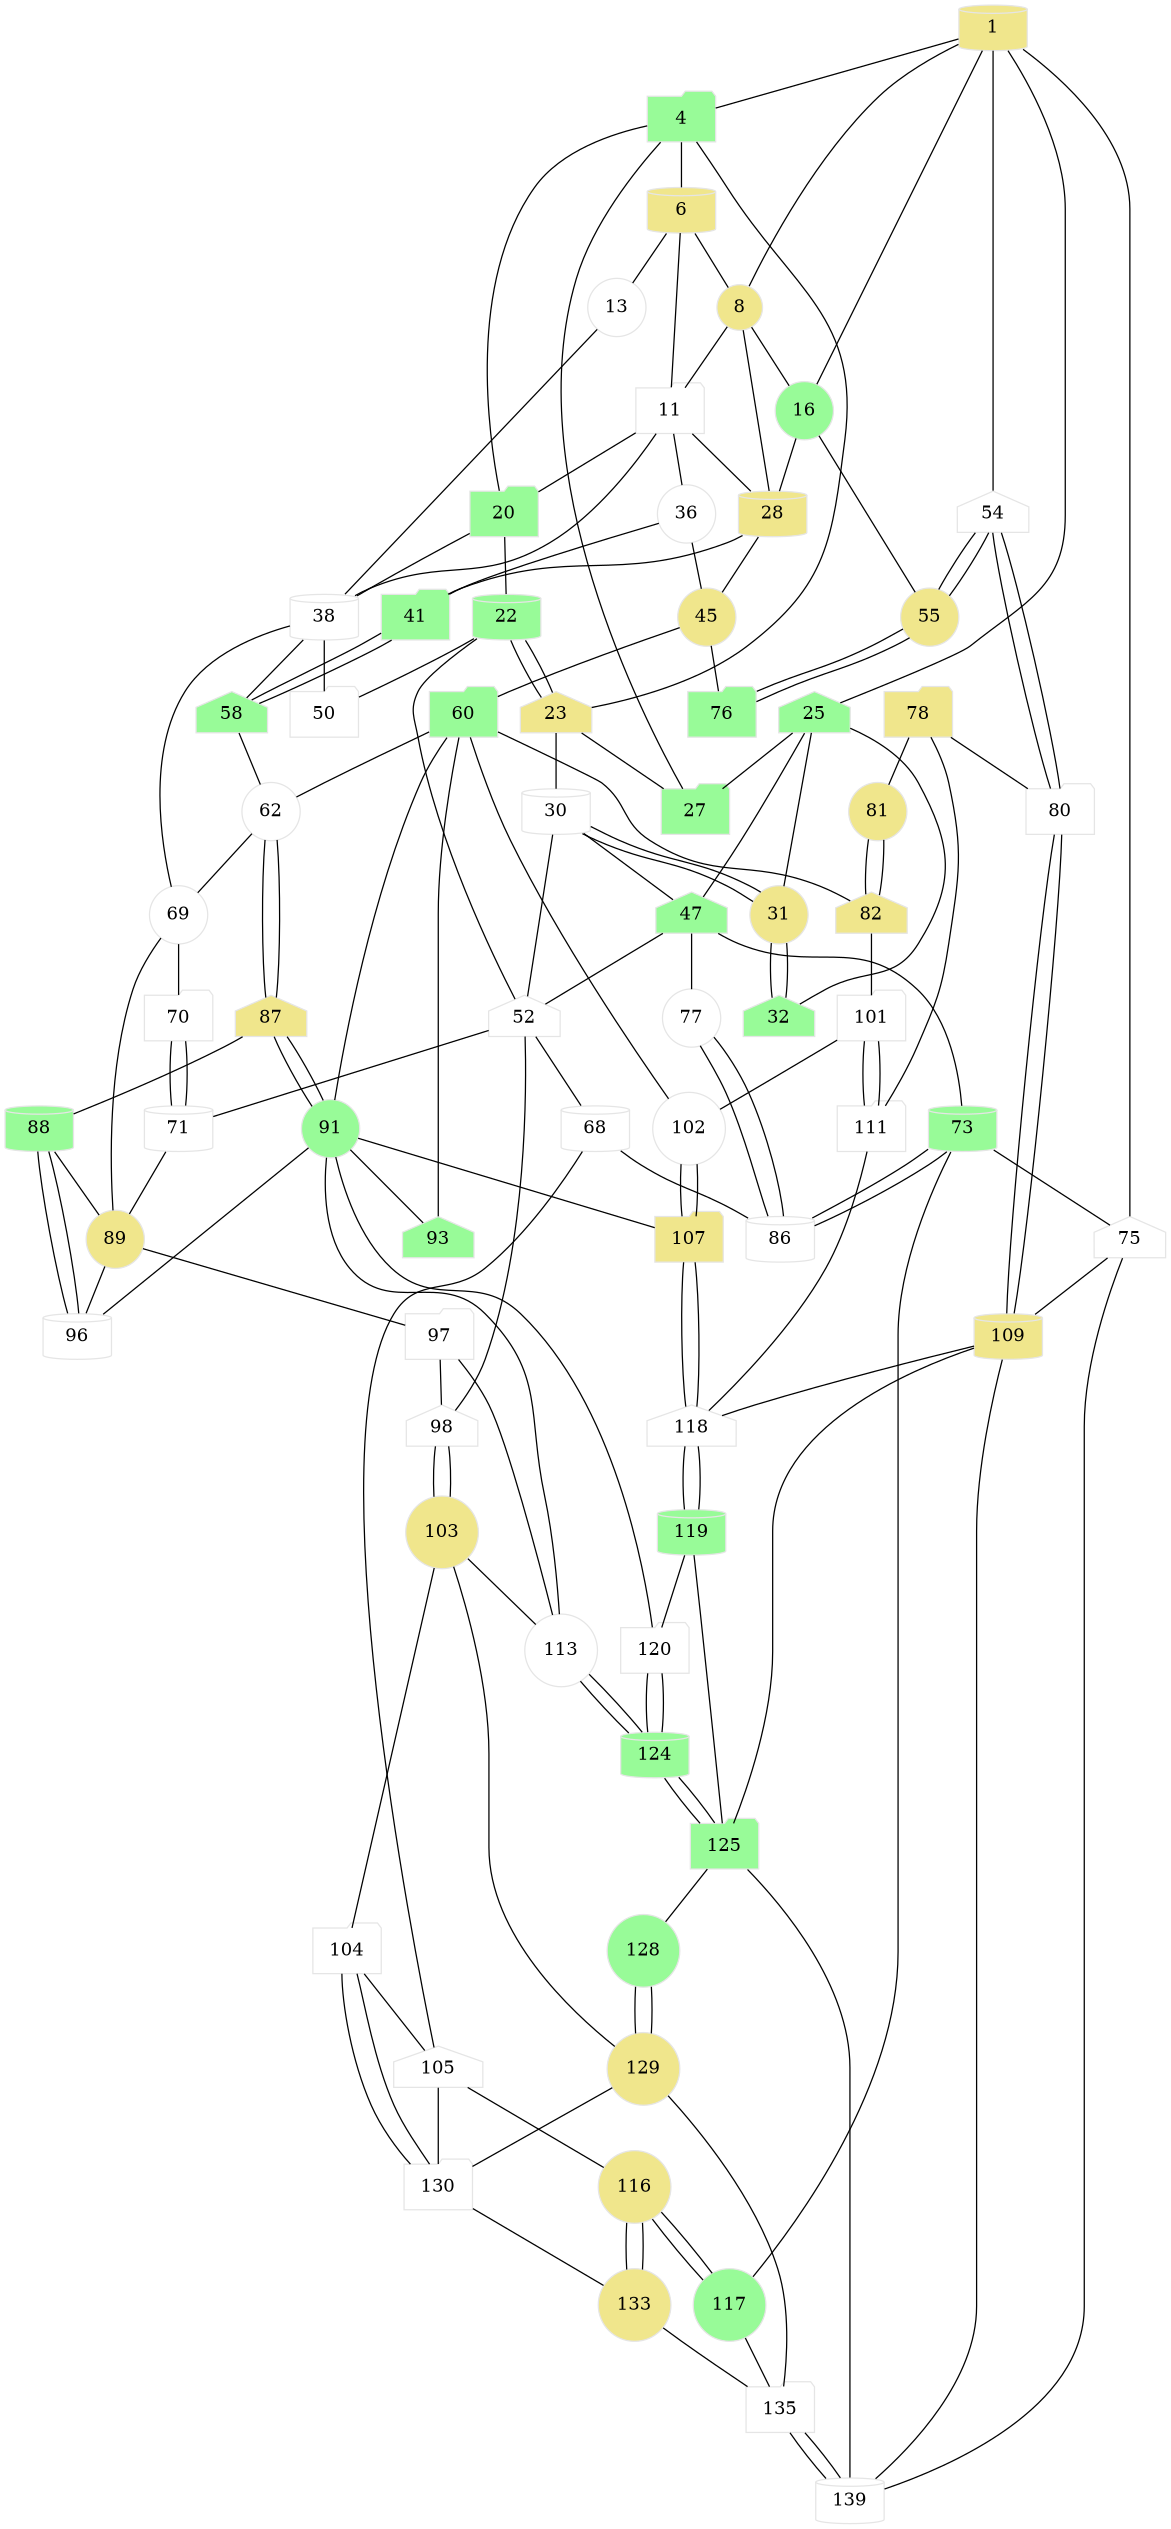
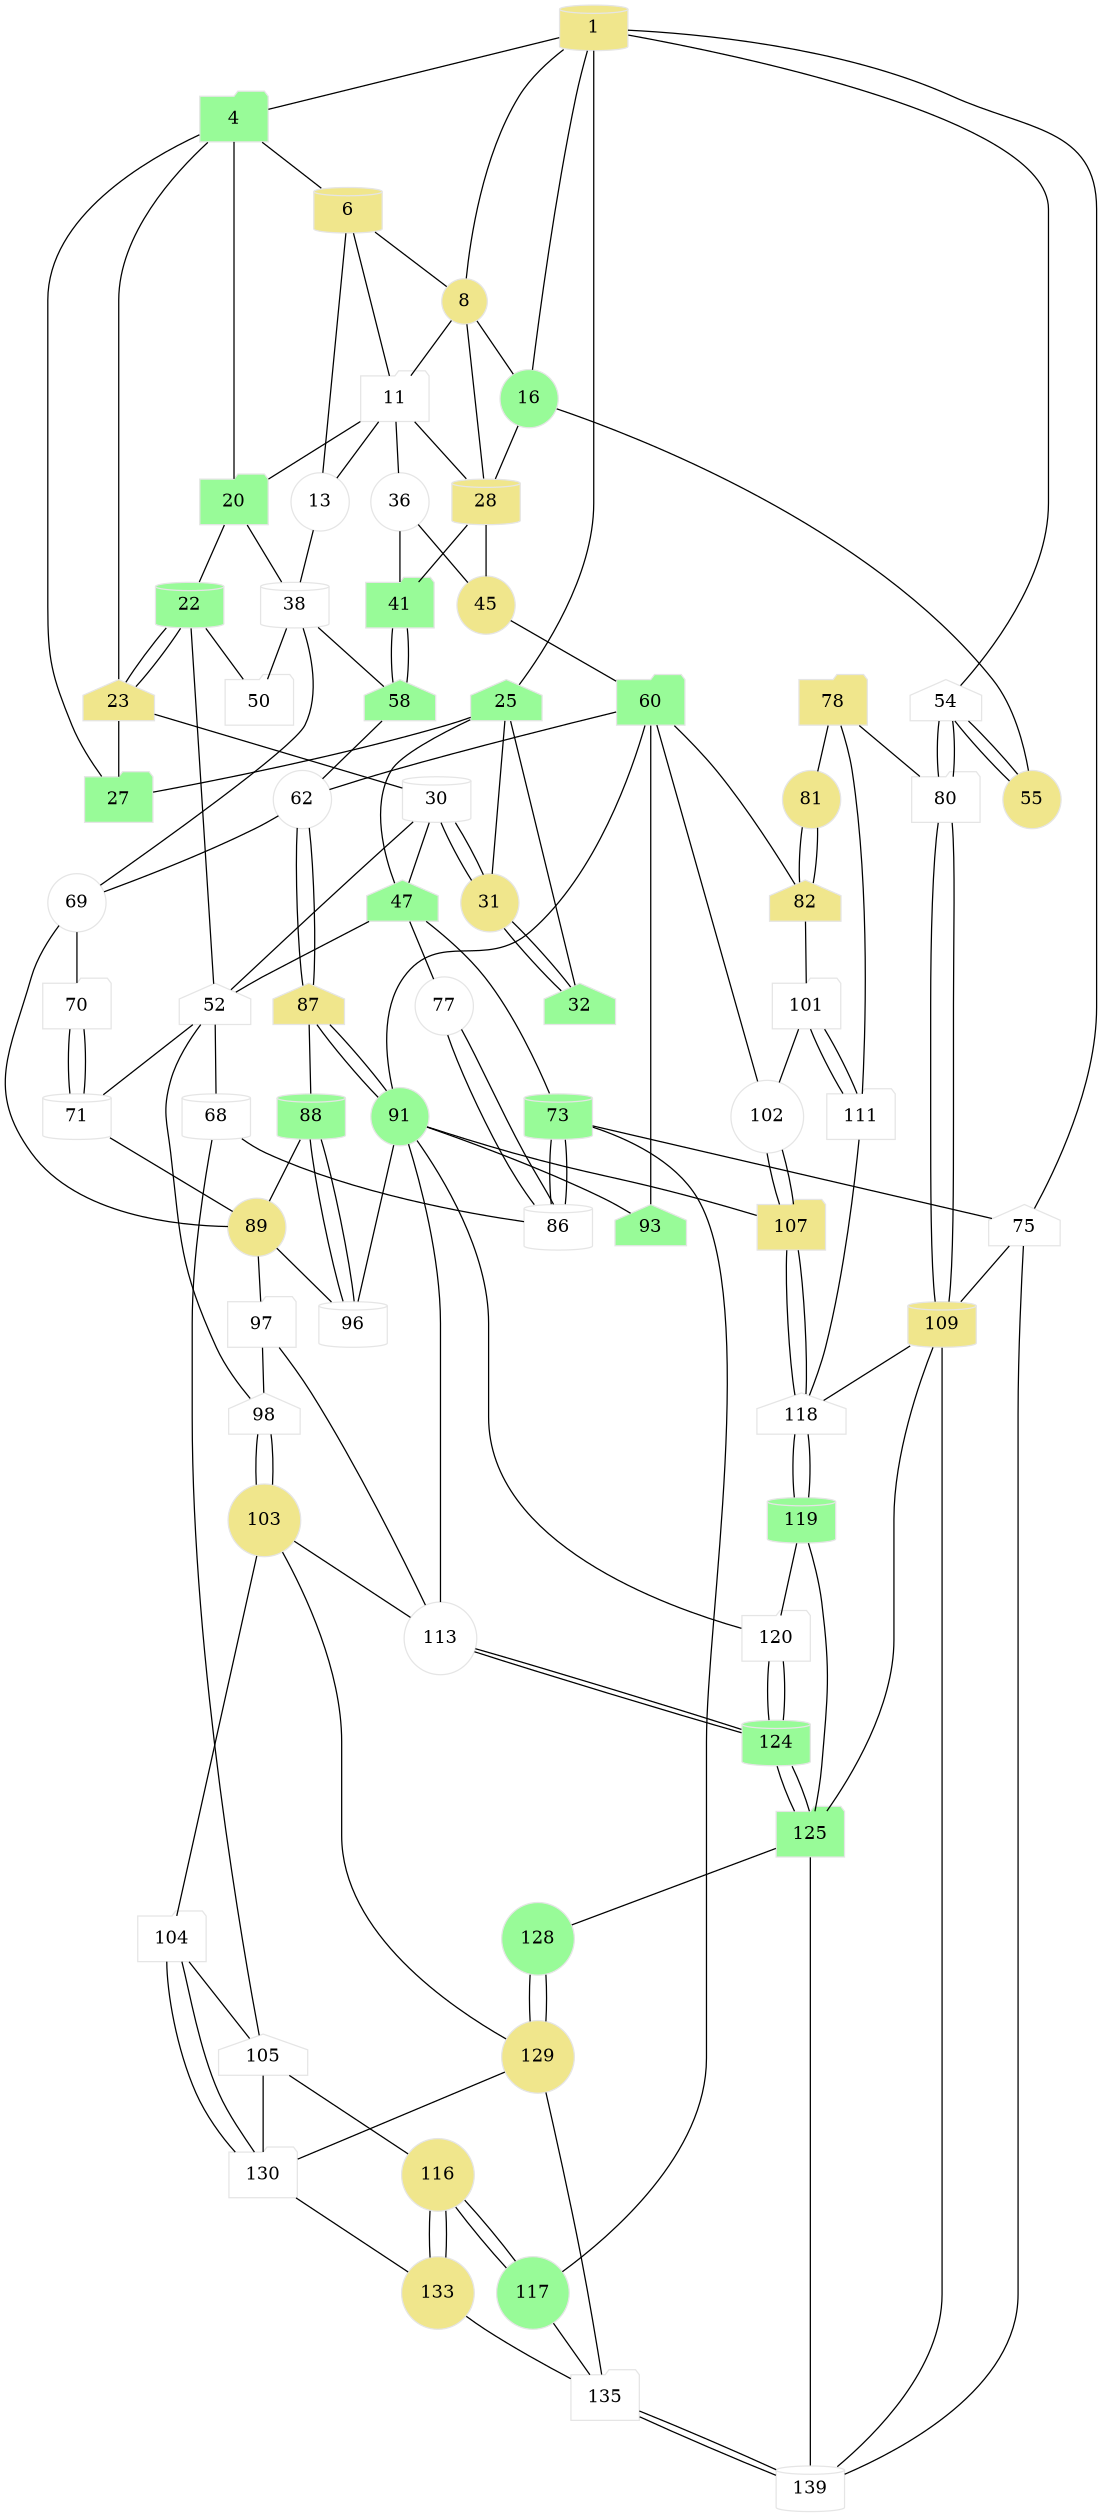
edge "11" -- "38": now "11" -- "13"
node "76": removed
